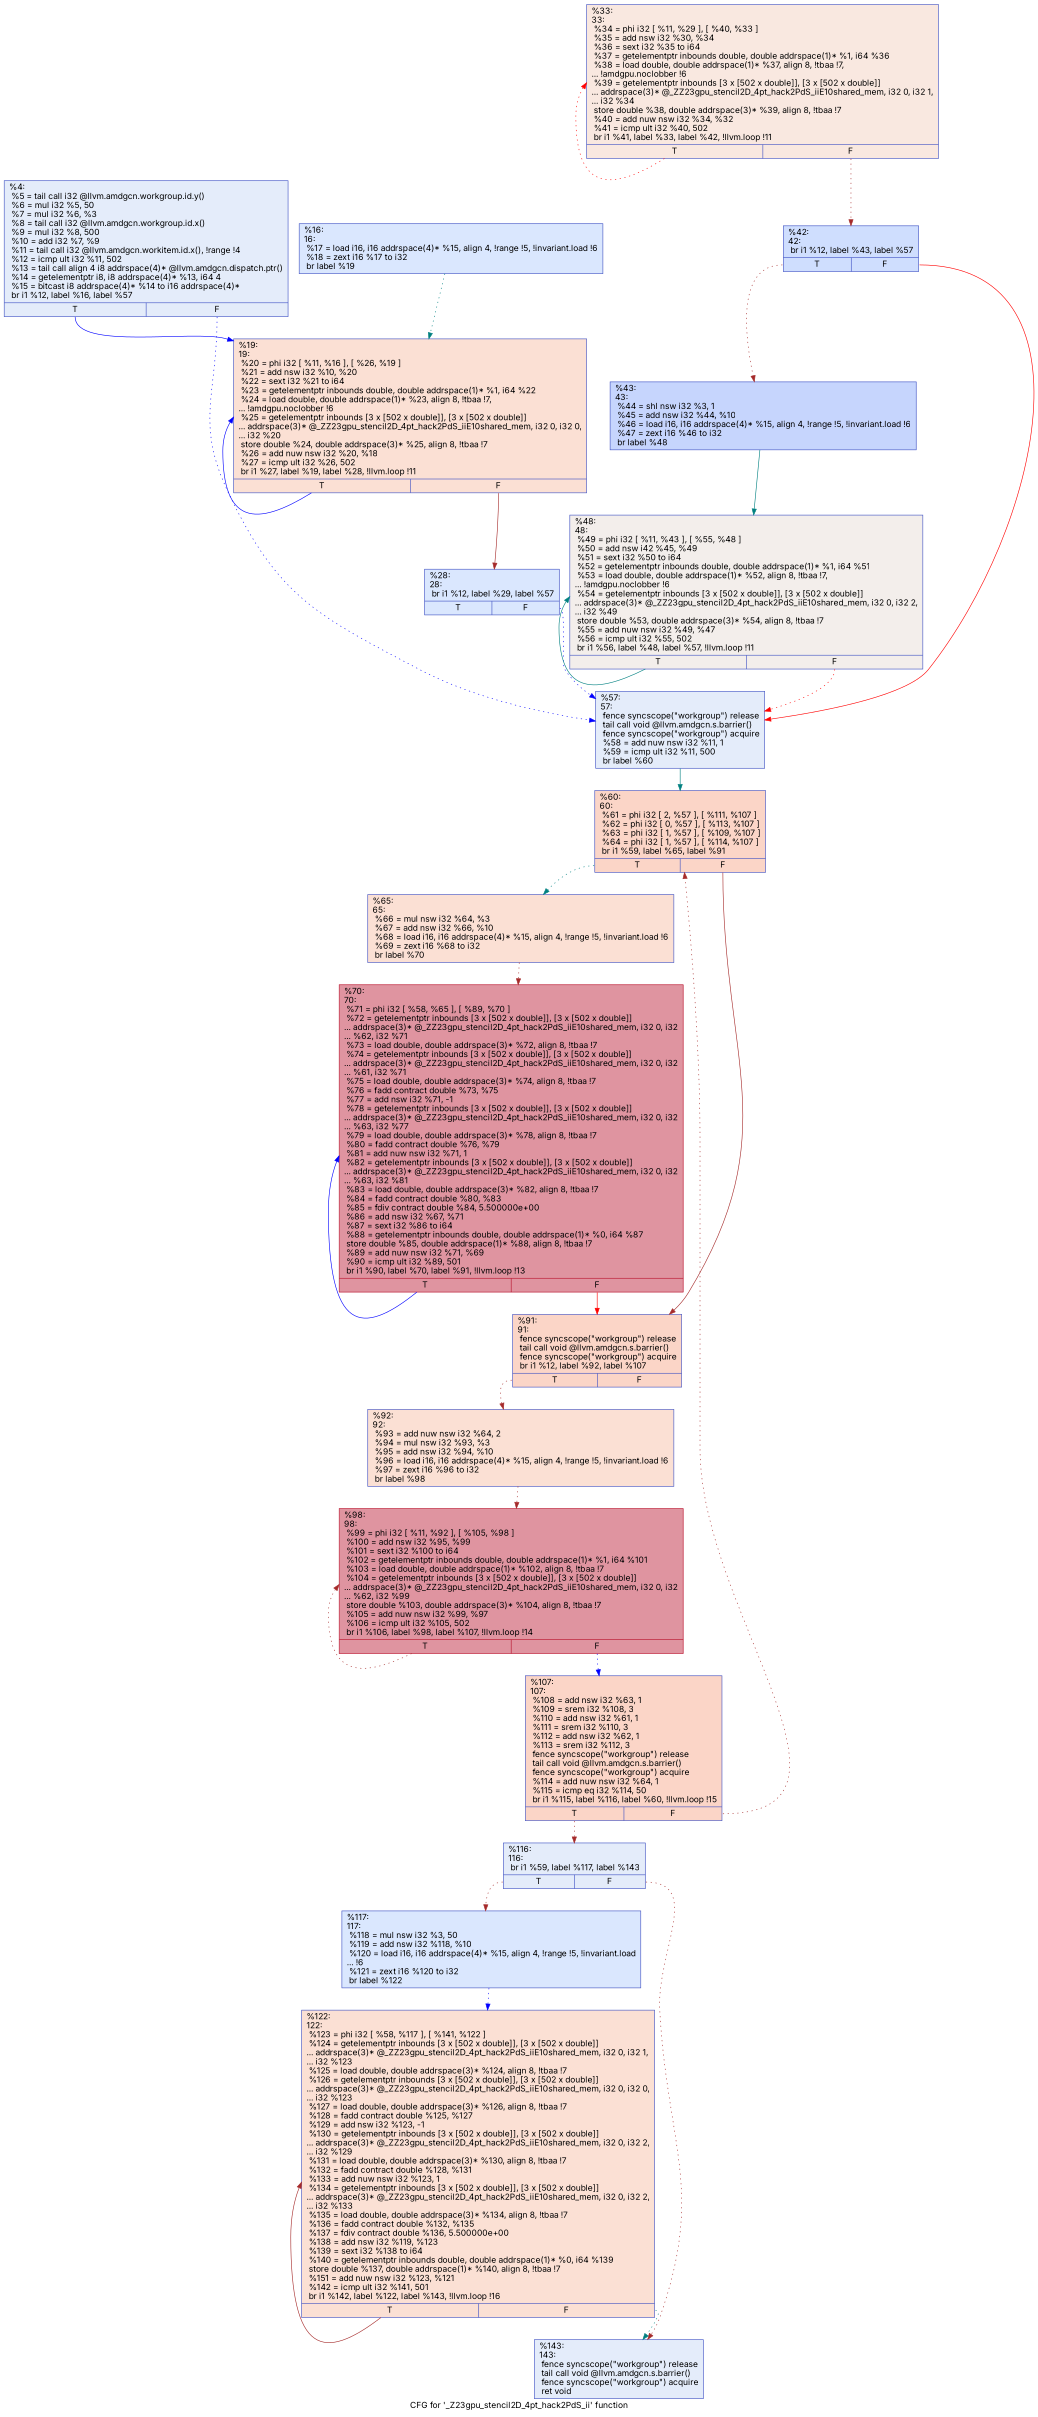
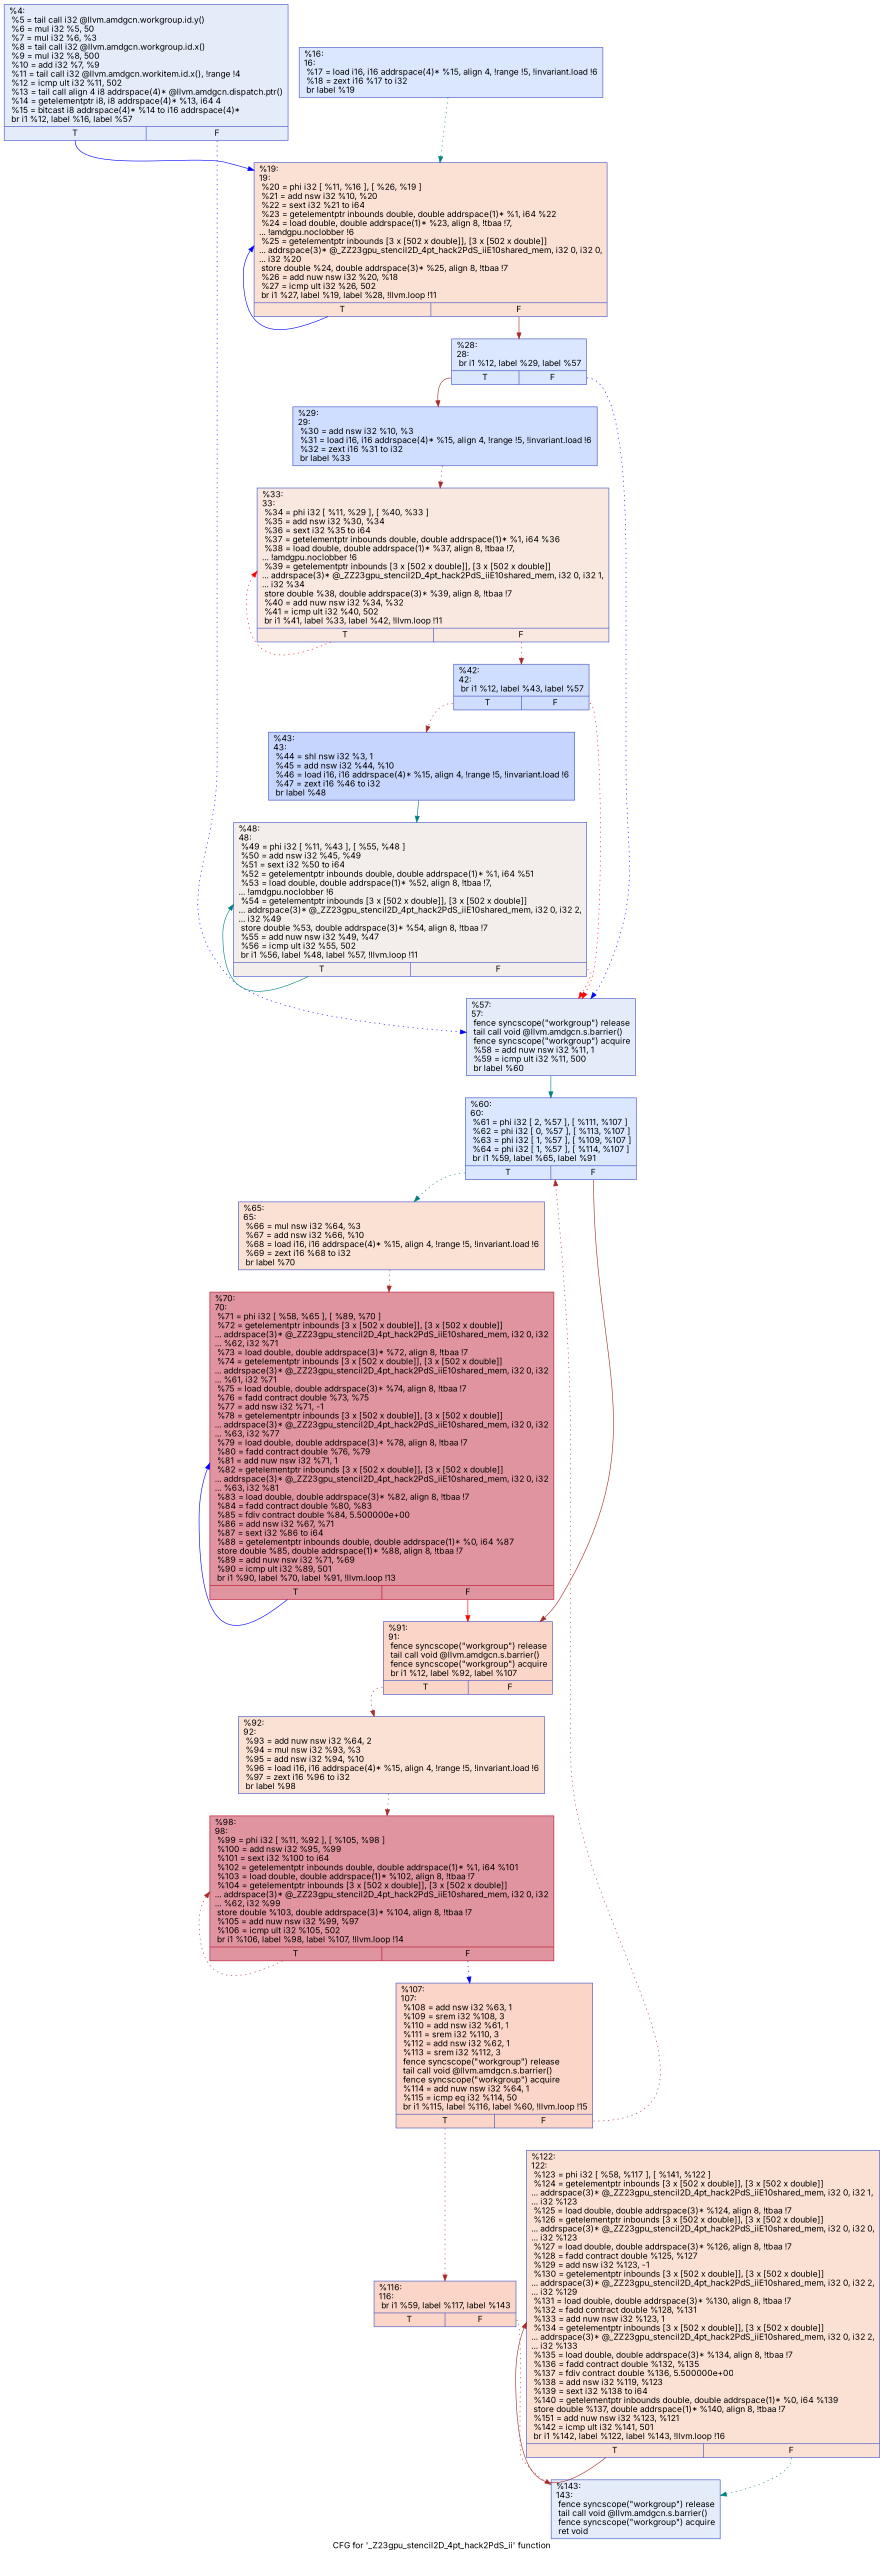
node "%29:": added
edge "%42:" -> "%57:": style solid -> dotted
node "%48:": text "%50 = add nsw i42 %45, %49" -> "%50 = add nsw i32 %45, %49"
node "%60:": fillcolor #f5a08170 -> #abc8fd70
node "%116:": fillcolor #c1d4f470 -> #f5a08170
node "%117:": removed
